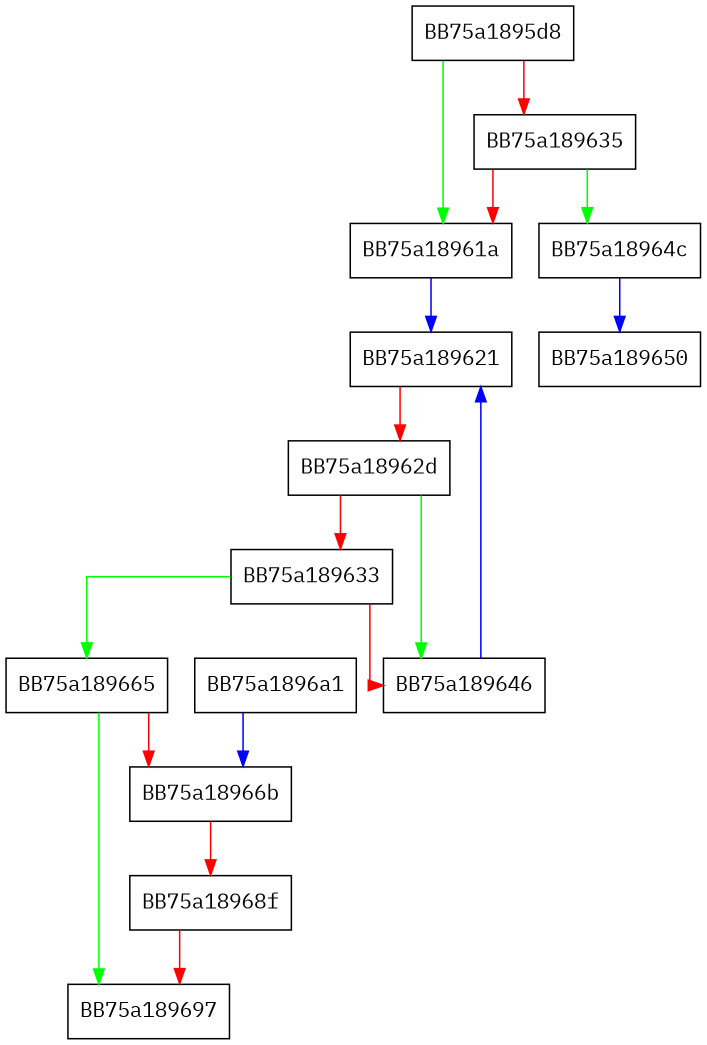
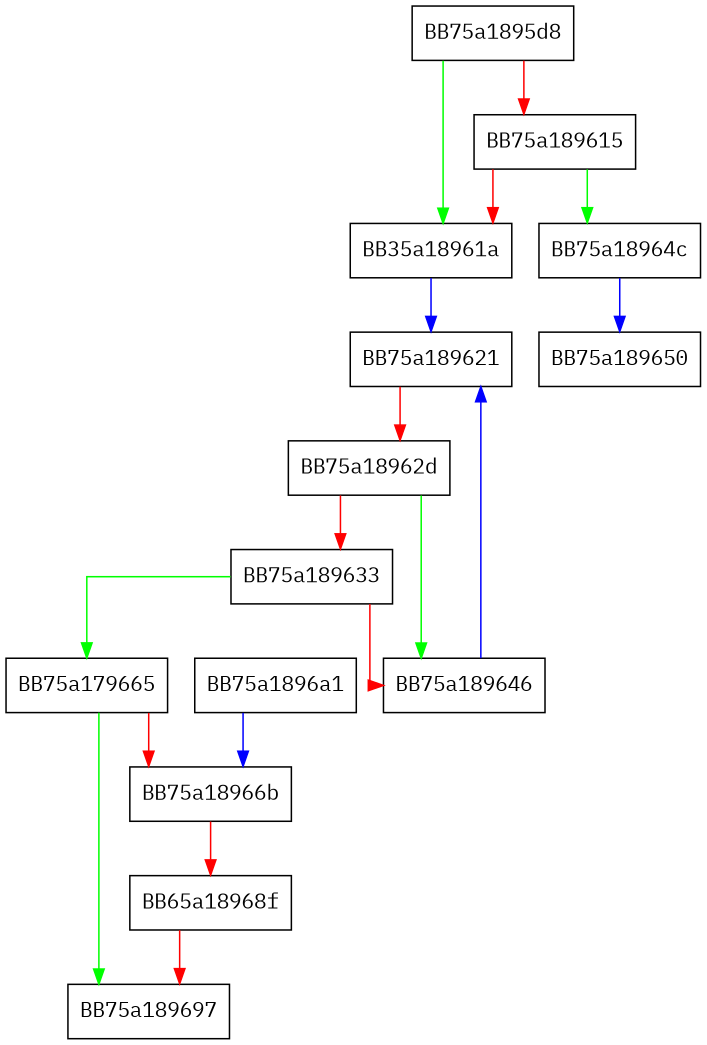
node "BB75a189635": label "BB75a189635" -> "BB75a189615"
node "BB75a18961a": label "BB75a18961a" -> "BB35a18961a"
node "BB75a189665": label "BB75a189665" -> "BB75a179665"
node "BB75a18968f": label "BB75a18968f" -> "BB65a18968f"
